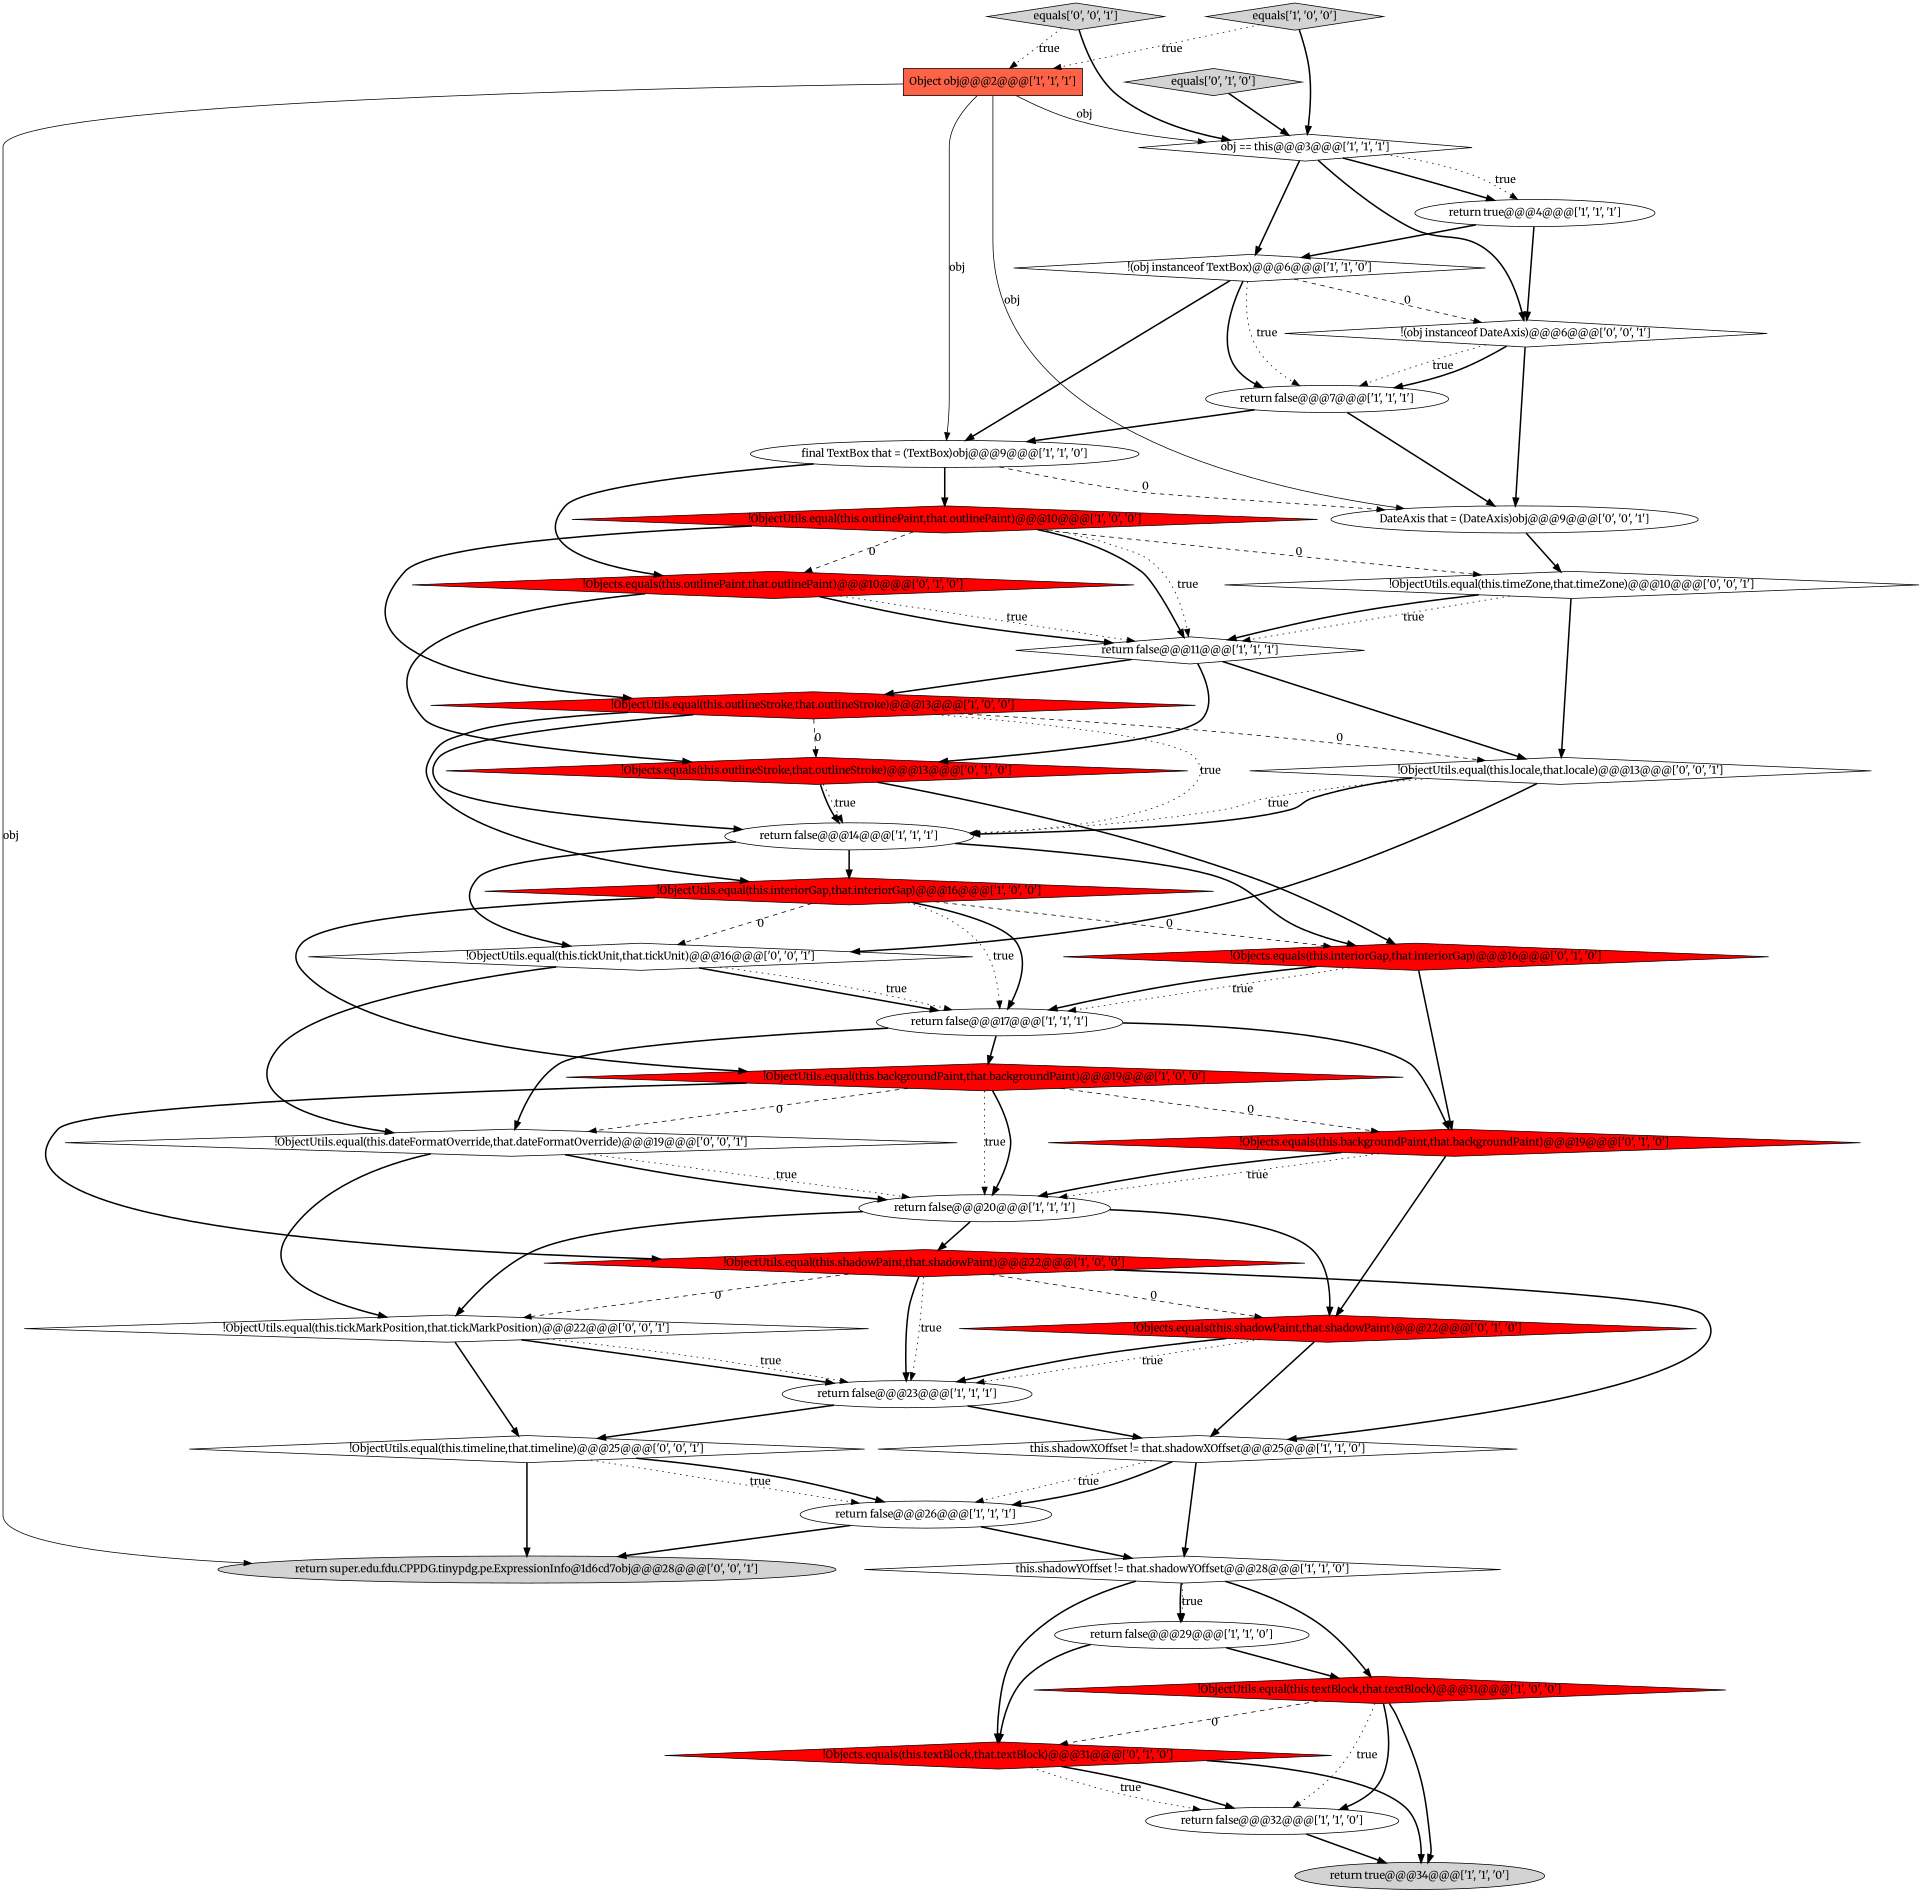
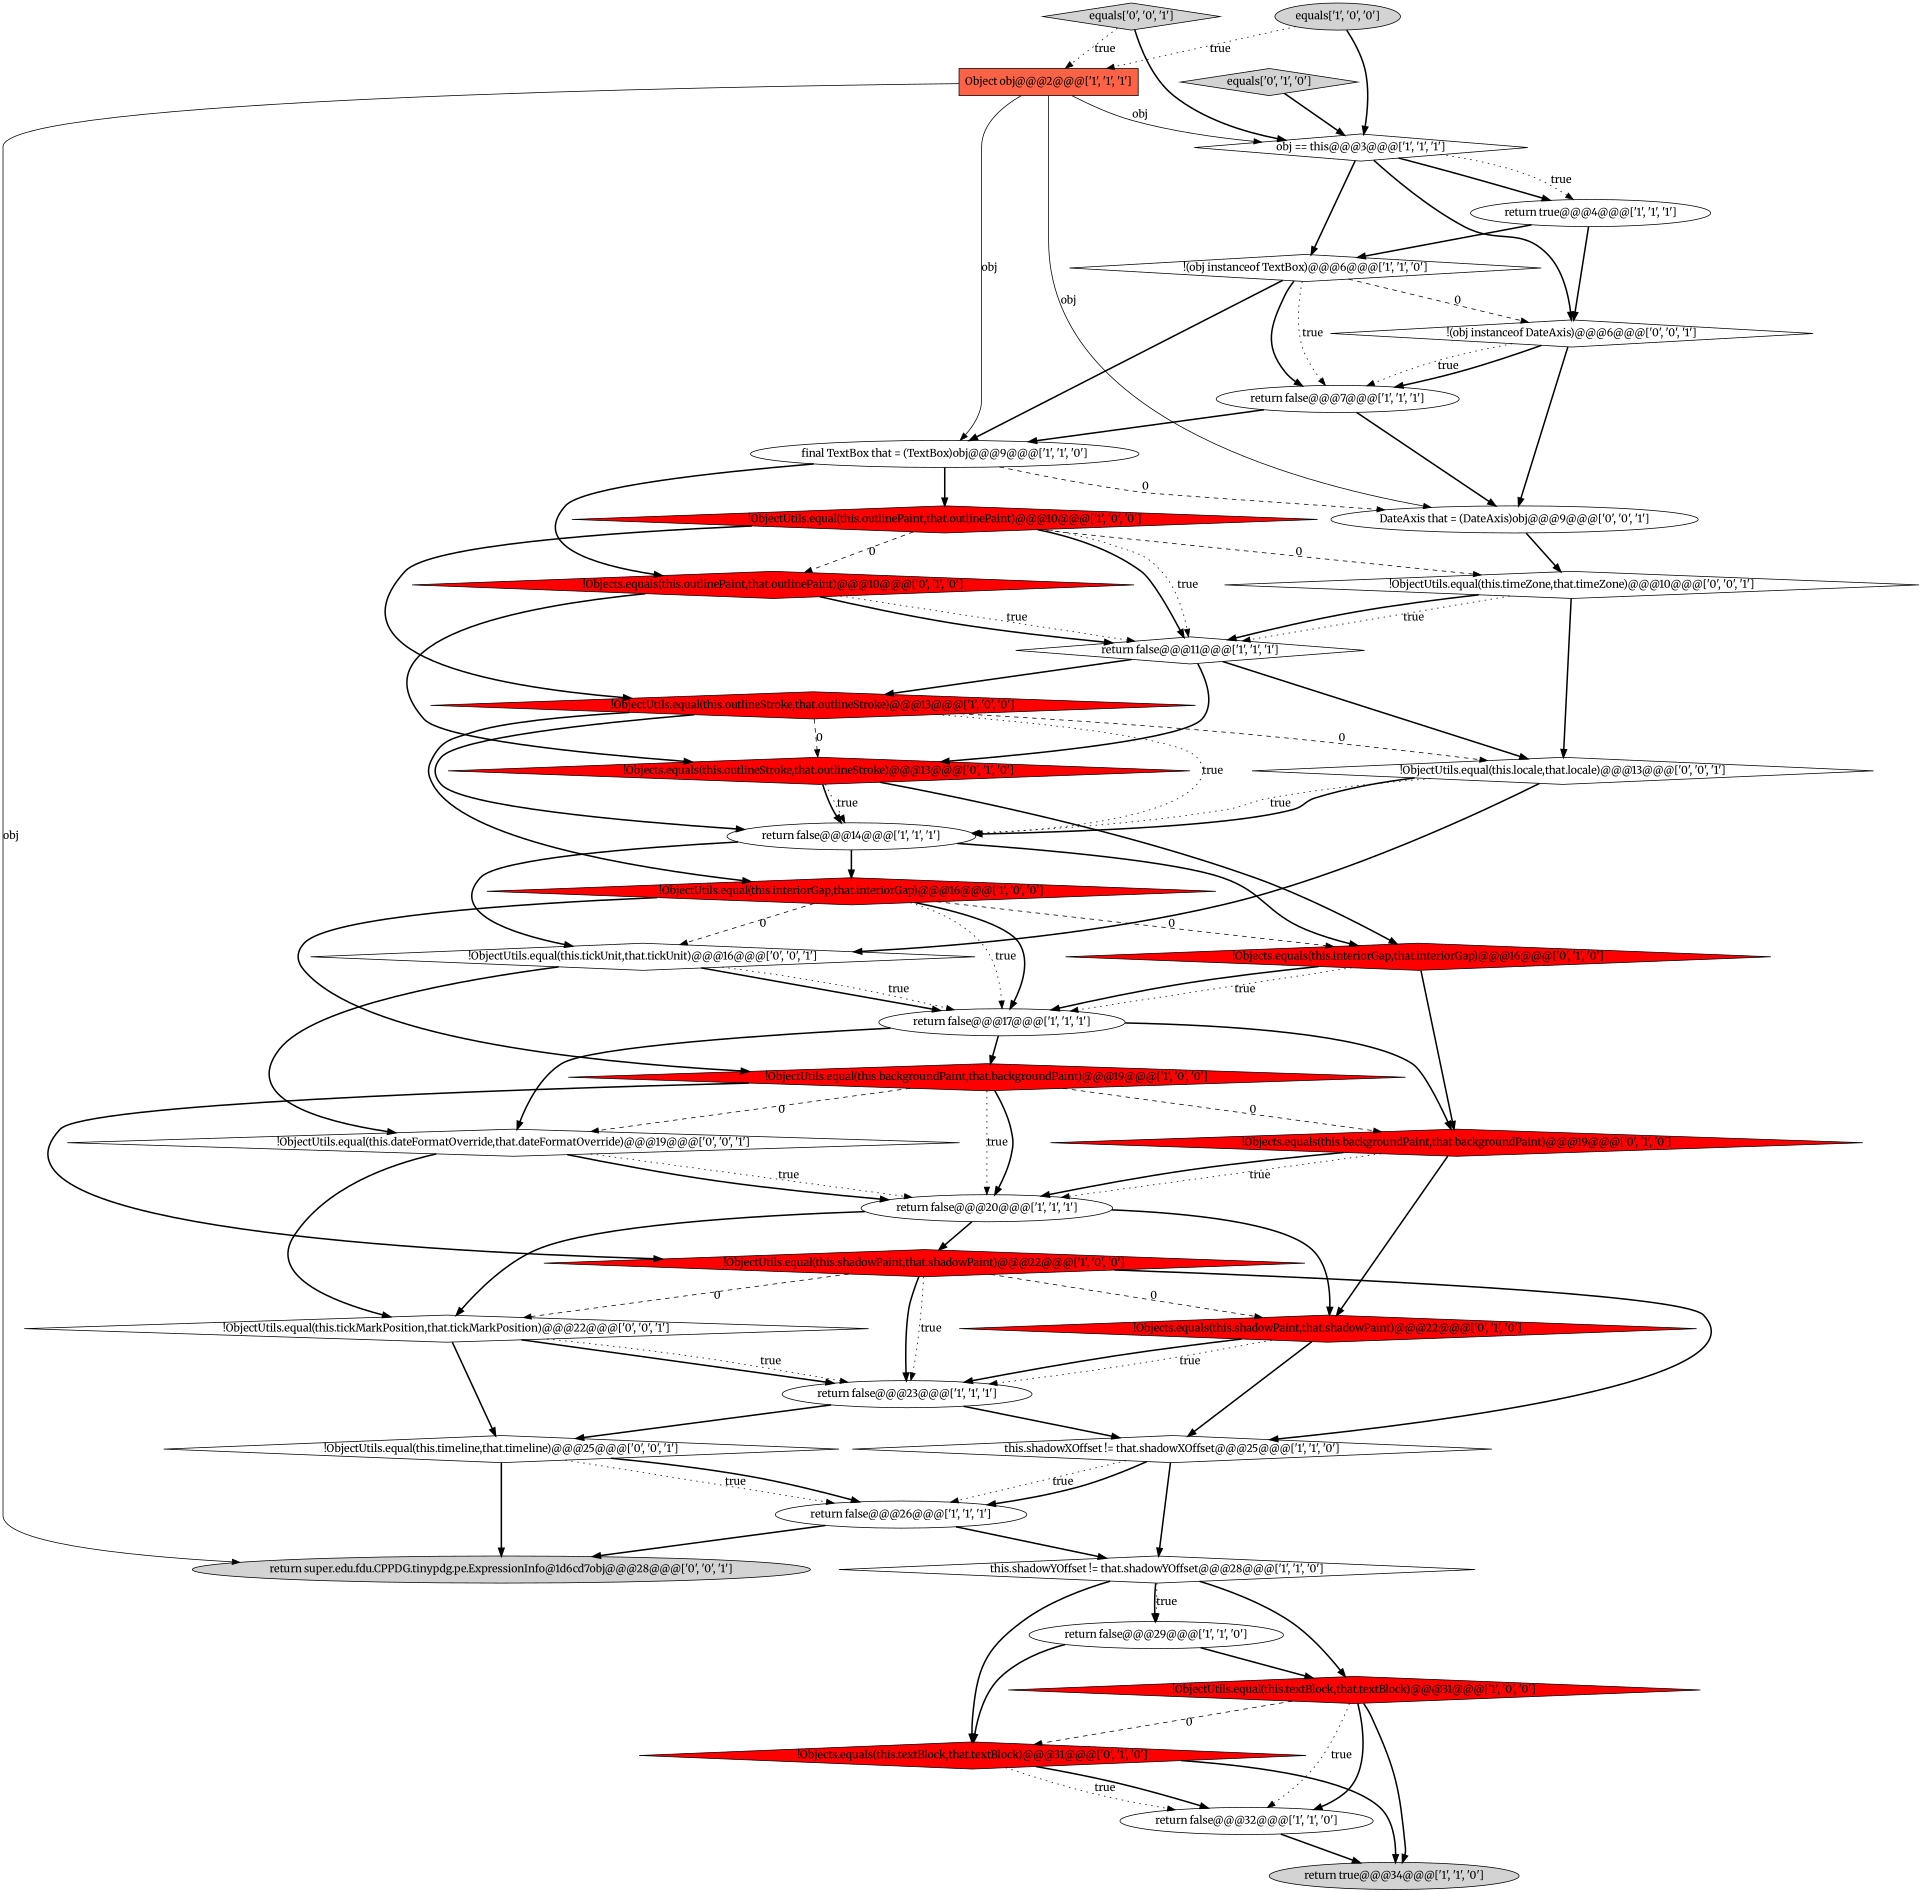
node "equals['1', '0', '0']": shape diamond -> ellipse
